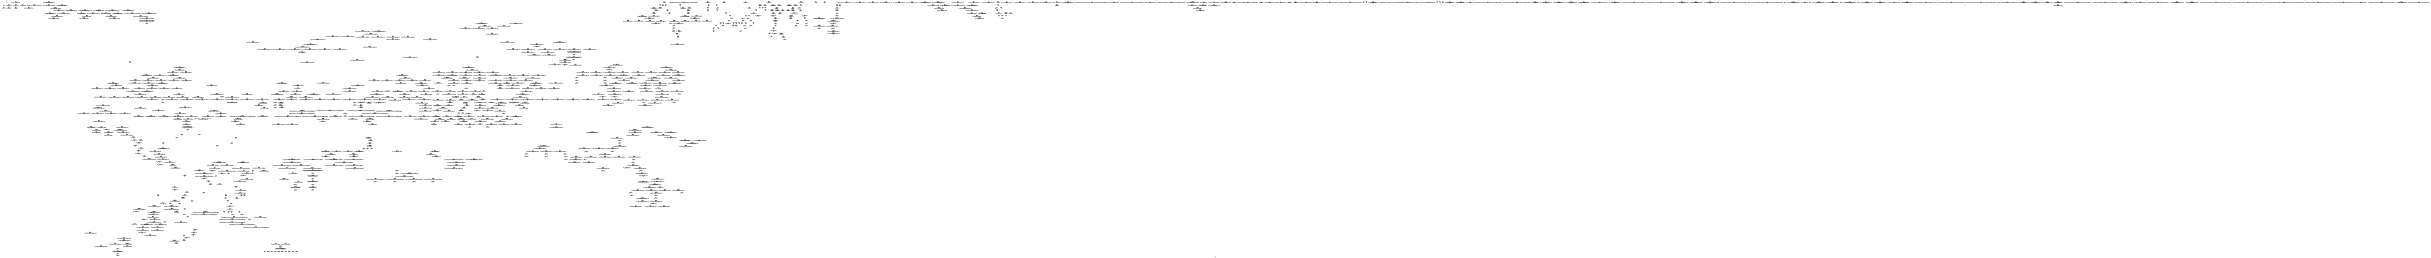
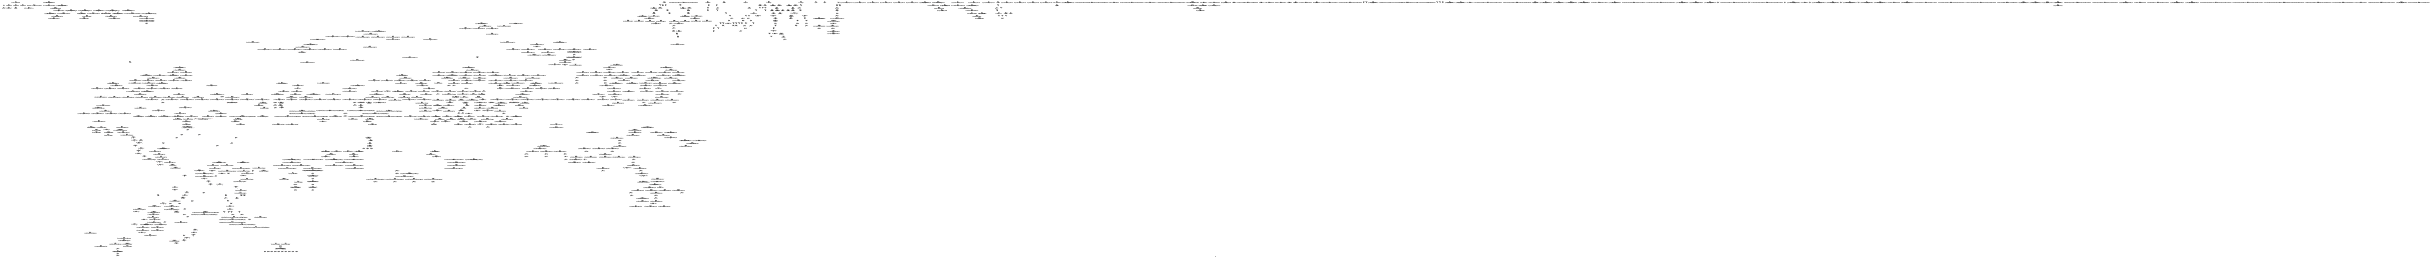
node "NodeID: 1686": added
